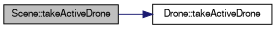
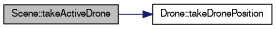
node "Drone::takeActiveDrone": label "Drone::takeActiveDrone" -> "Drone::takeDronePosition"
